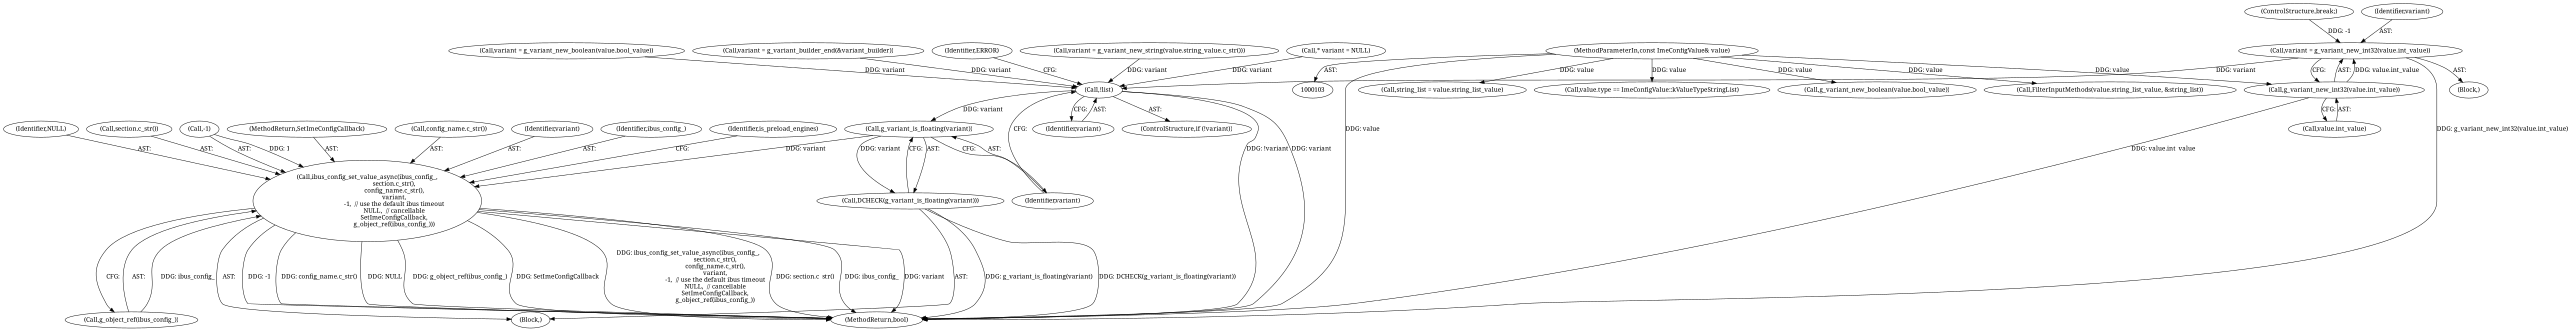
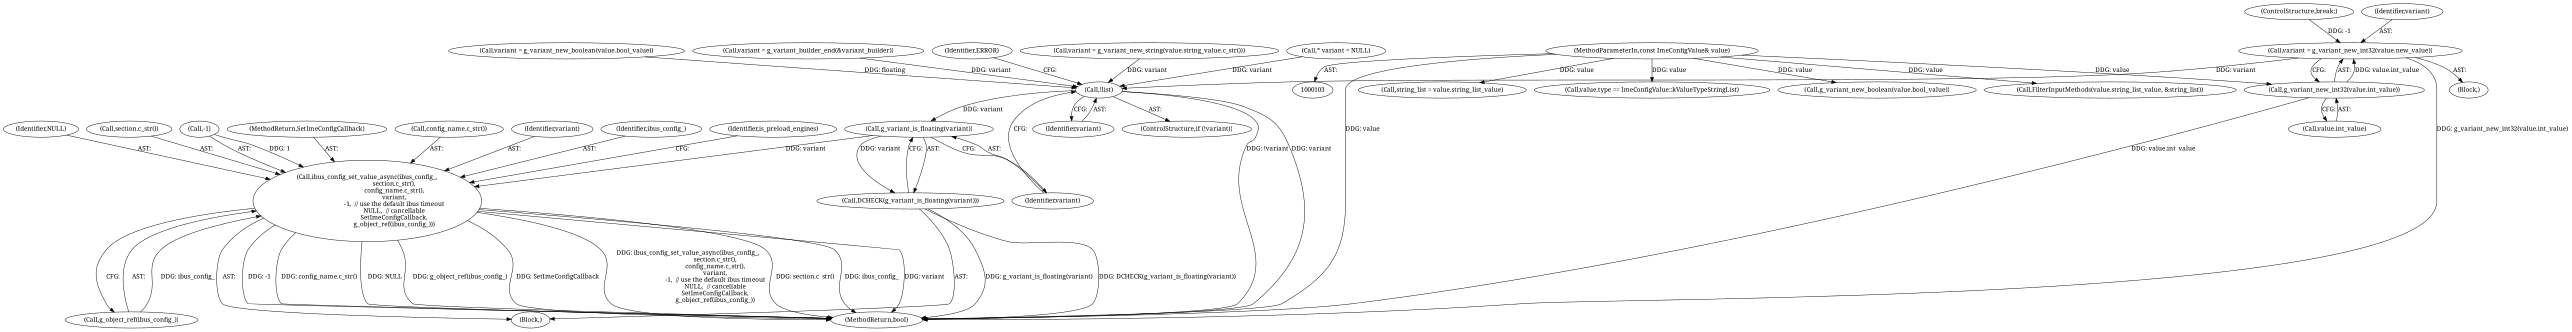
node "(Call,variant = g_variant_new_int32(value.int_value))": label "(Call,variant = g_variant_new_int32(value.int_value))" -> "(Call,variant = g_variant_new_int32(value.new_value))"
edge "(Call,variant = g_variant_new_boolean(value.bool_value))" -> "(Call,!list)": label "DDG: variant" -> "DDG: floating"
